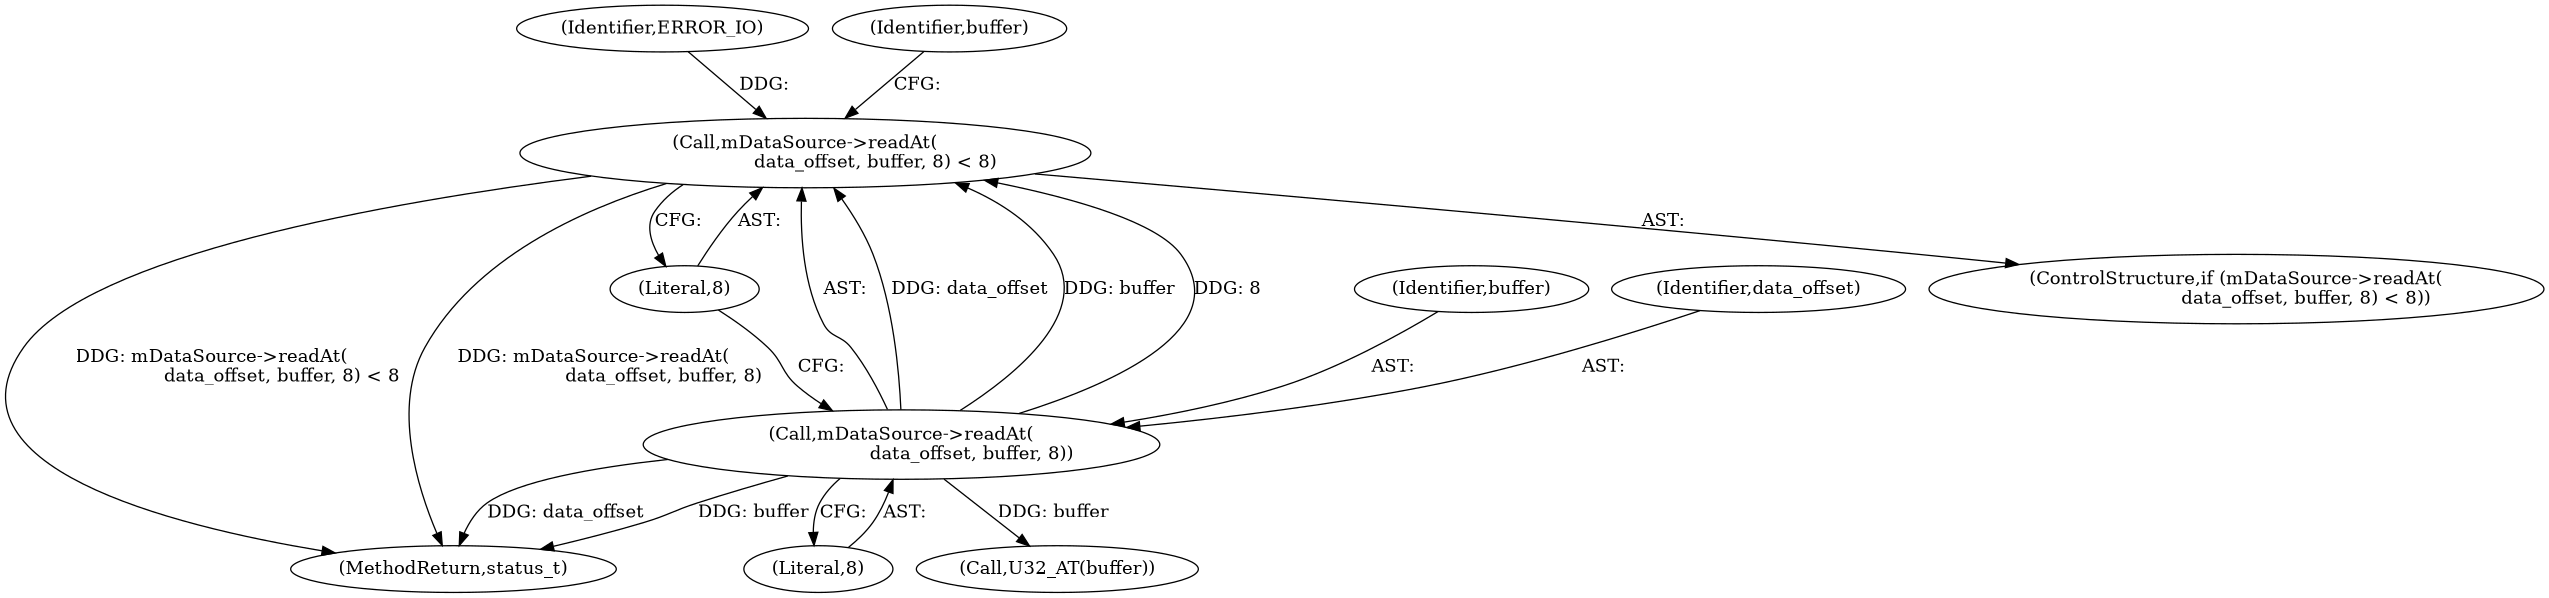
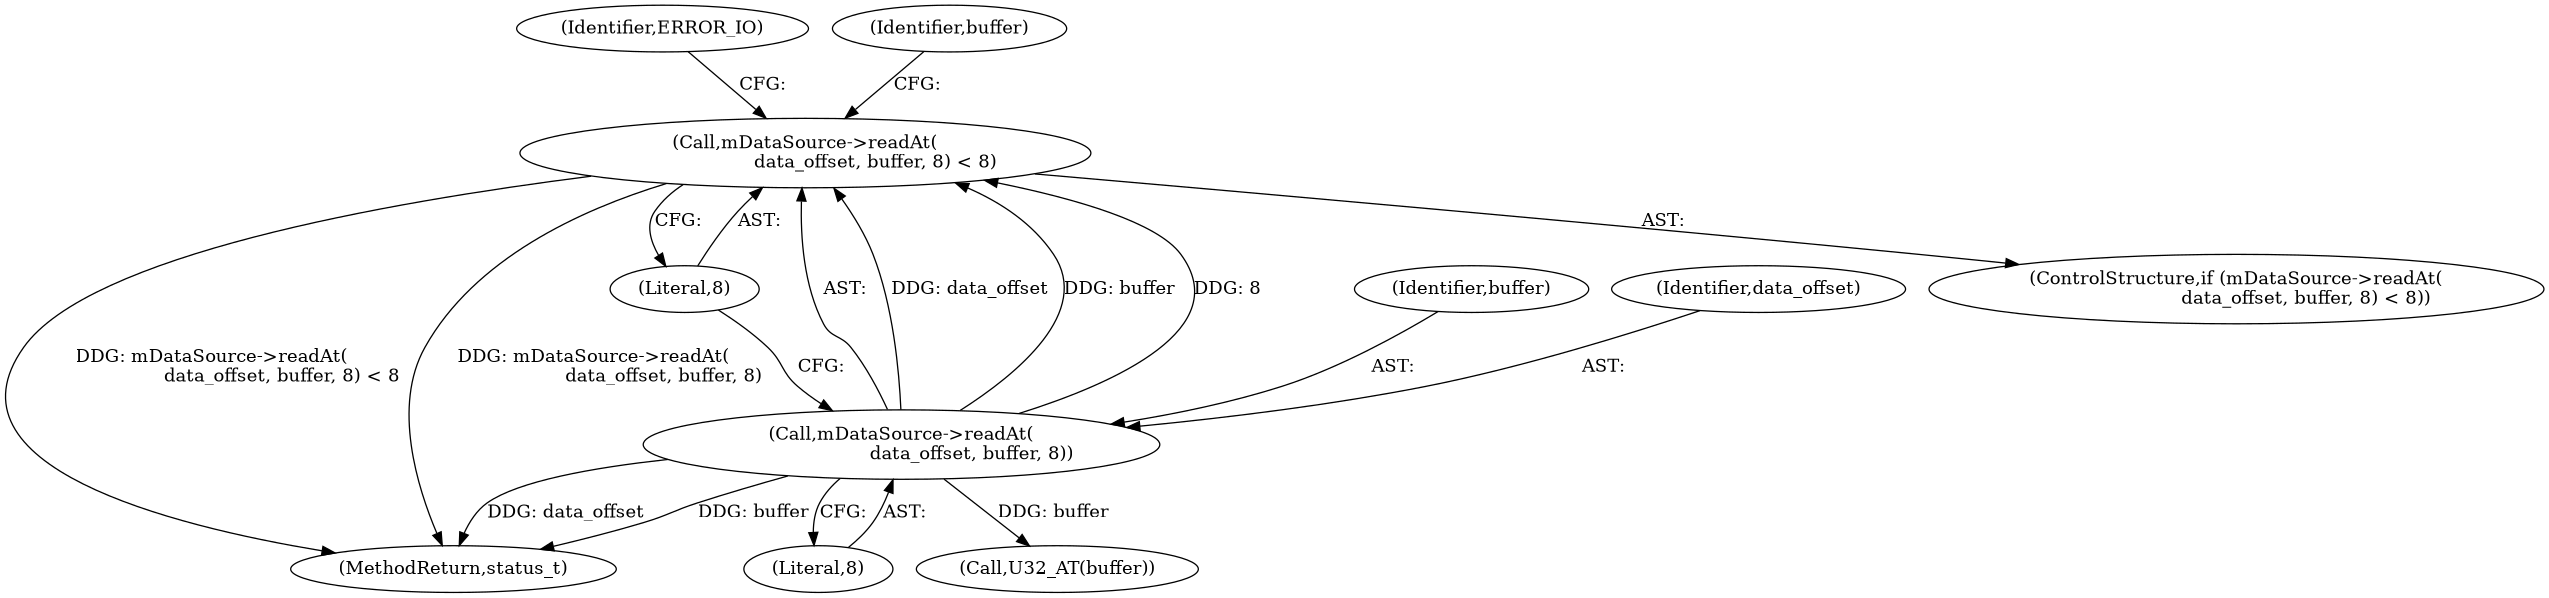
edge "(Identifier,ERROR_IO)" -> "(Call,mDataSource->readAt( data_offset, buffer, 8) < 8)": label "DDG: " -> "CFG: "
